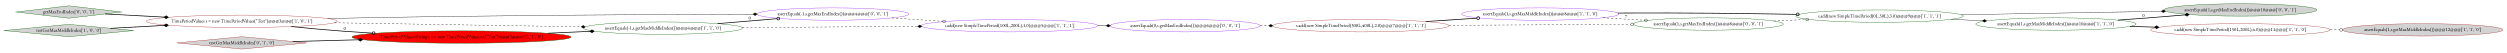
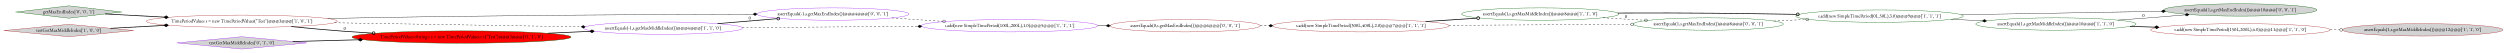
node "assertEquals(1,s.getMaxMiddleIndex())@@@8@@@['1', '1', '0']": color purple -> darkgreen
edge "assertEquals(1,s.getMaxMiddleIndex())@@@8@@@['1', '1', '0']" -> "assertEquals(1,s.getMaxEndIndex())@@@8@@@['0', '0', '1']": label "7" -> "0"
edge "assertEquals(1,s.getMaxMiddleIndex())@@@10@@@['1', '1', '0']" -> "assertEquals(1,s.getMaxEndIndex())@@@10@@@['0', '0', '1']": style bold -> solid
node "assertEquals(0,s.getMaxEndIndex())@@@6@@@['0', '0', '1']": color purple -> brown
node "assertEquals(-1,s.getMaxMiddleIndex())@@@4@@@['1', '1', '0']": color darkgreen -> purple
node "testGetMaxMiddleIndex['1', '0', '0']": color darkgreen -> brown
node "testGetMaxMiddleIndex['0', '1', '0']": color brown -> purple
